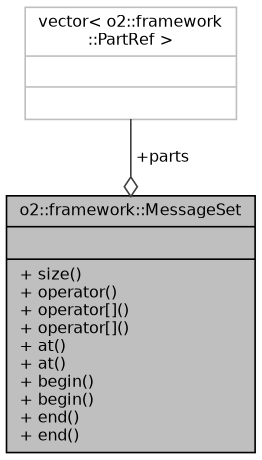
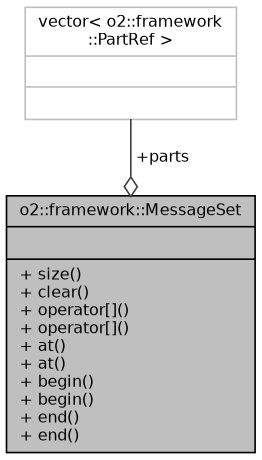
node "o2::framework::MessageSet": text "+ operator()" -> "+ clear()"
